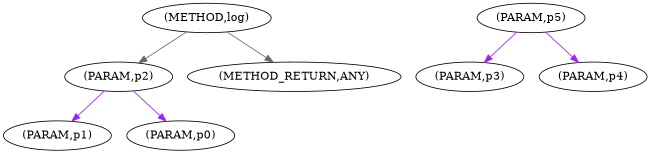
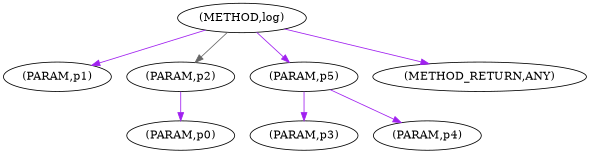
edge "(METHOD,log)" -> "(METHOD_RETURN,ANY)": color gray40 -> purple
edge "(METHOD,log)" -> "(PARAM,p5)": added
edge "(PARAM,p2)" -> "(PARAM,p1)": now "(METHOD,log)" -> "(PARAM,p1)"
